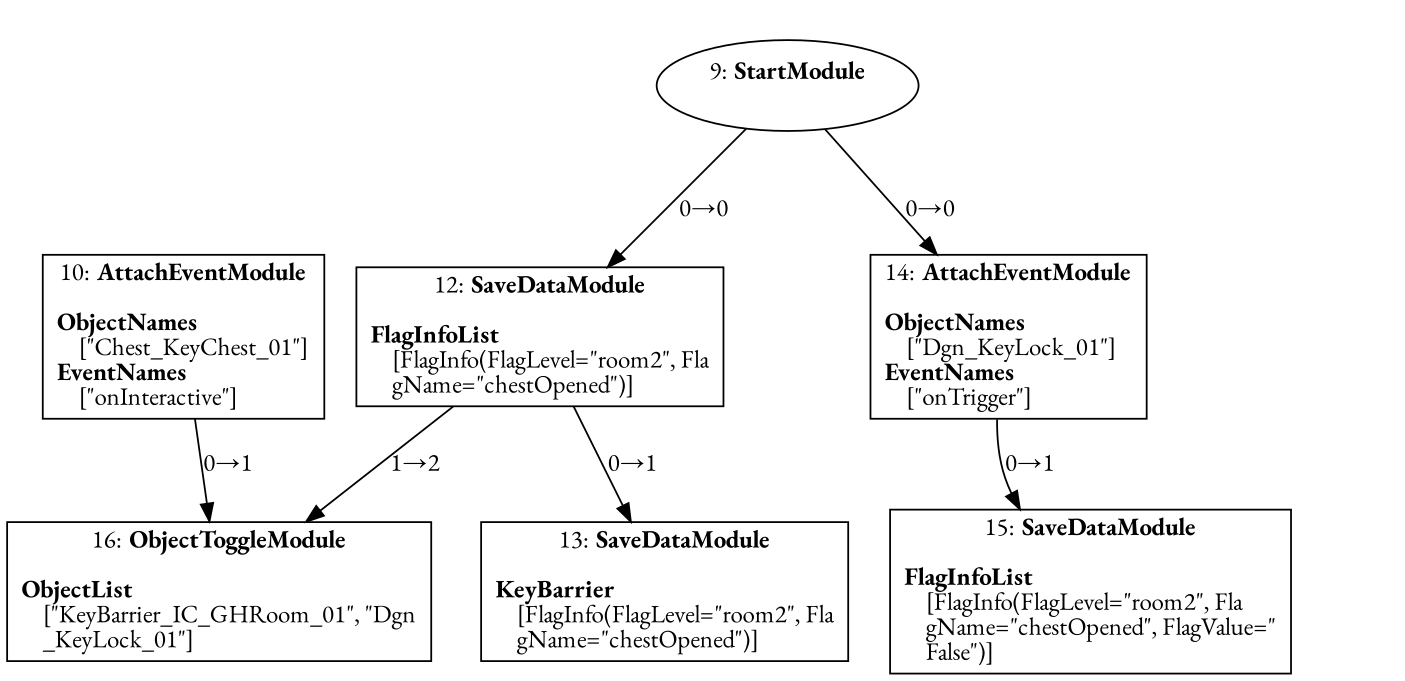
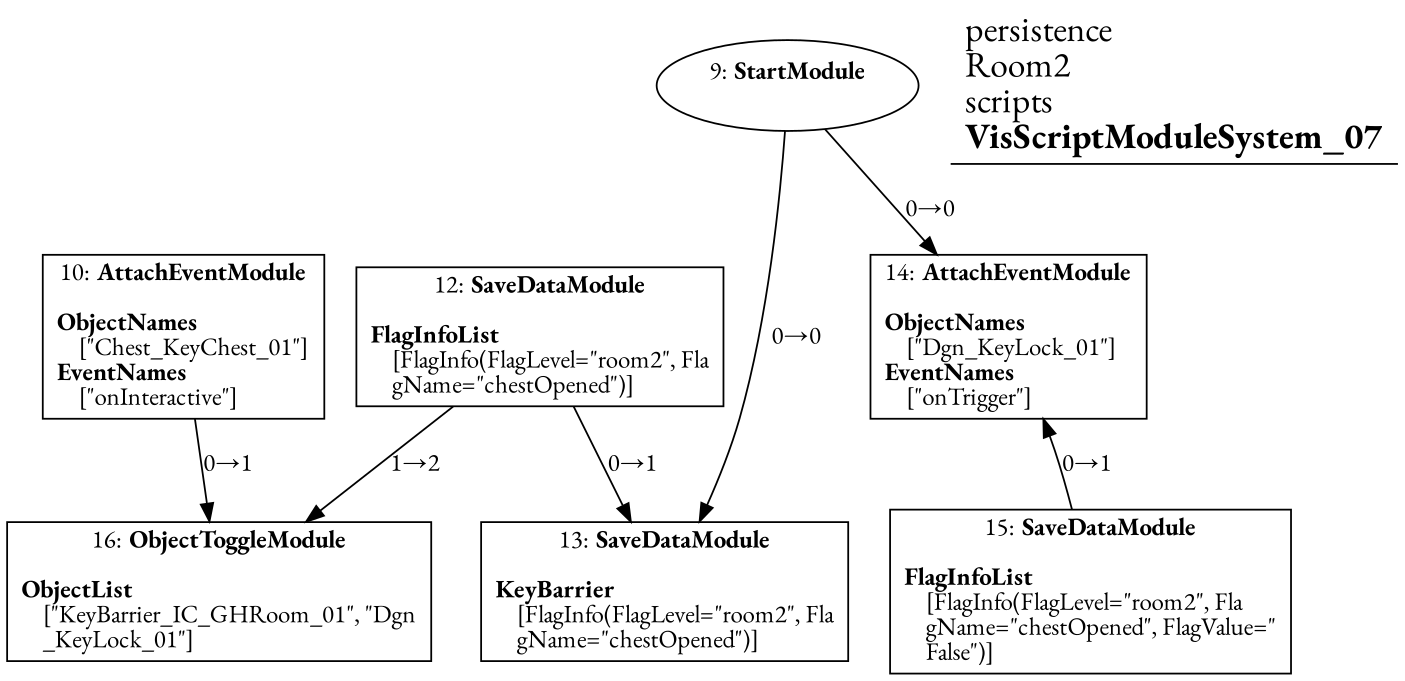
node "persistence": added
edge "9:" -> "12:": now "9:" -> "13:"
edge "14:" -> "15:": reversed
